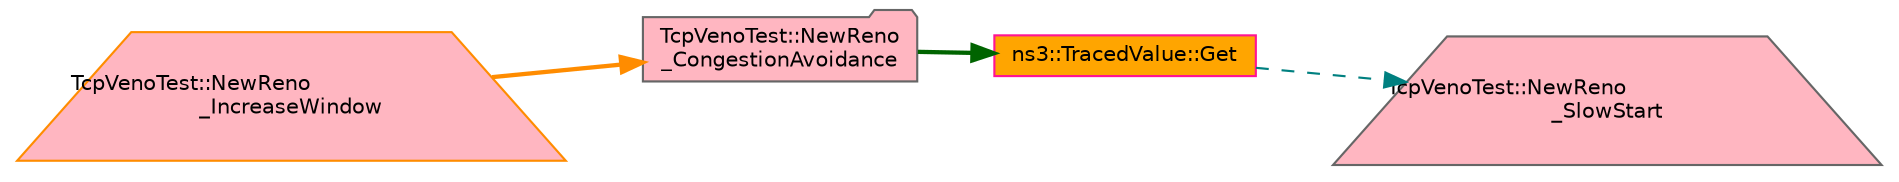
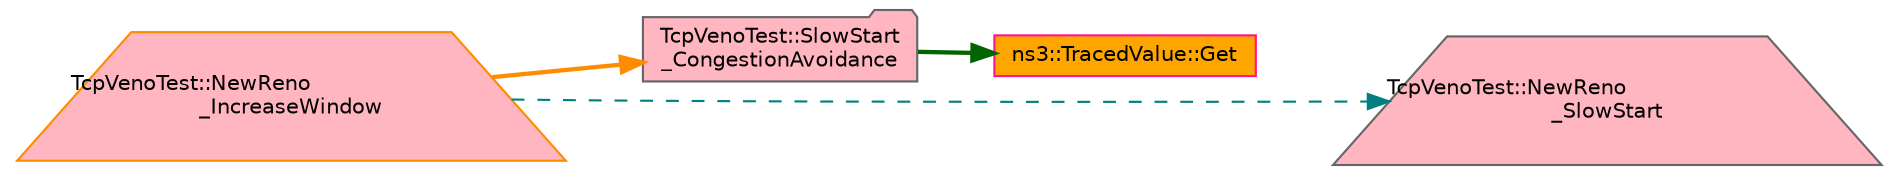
node "TcpVenoTest::NewReno _CongestionAvoidance": label "TcpVenoTest::NewReno _CongestionAvoidance" -> "TcpVenoTest::SlowStart _CongestionAvoidance"
edge "ns3::TracedValue::Get" -> "TcpVenoTest::NewReno _SlowStart": now "TcpVenoTest::NewReno _IncreaseWindow" -> "TcpVenoTest::NewReno _SlowStart"
